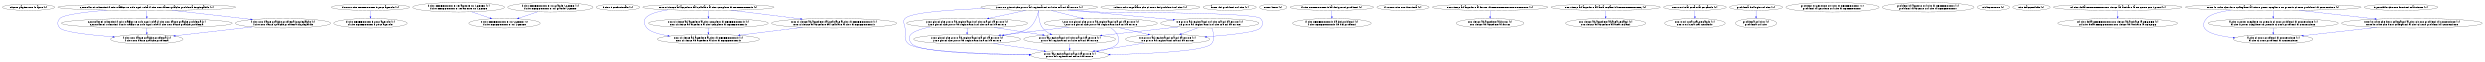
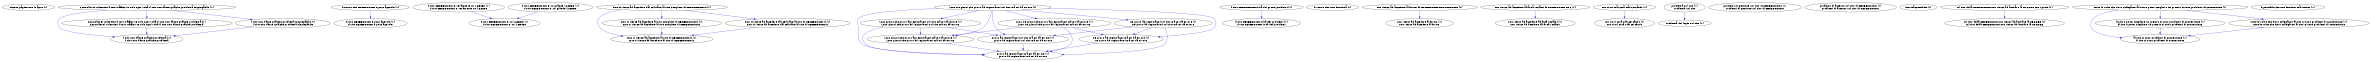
node "Il sito è confusionale [1]": removed
node "Volevo solo segnalare che ci sono dei problemi sul sito [1]": removed
node "avete dei problemi sul sito [1]": removed
node "esser lento [1]": removed
node "si disconnette [1]": removed
edge "problema del login sul sito [1]" -> "problema sul sito [1] problema sul sito": reversed
